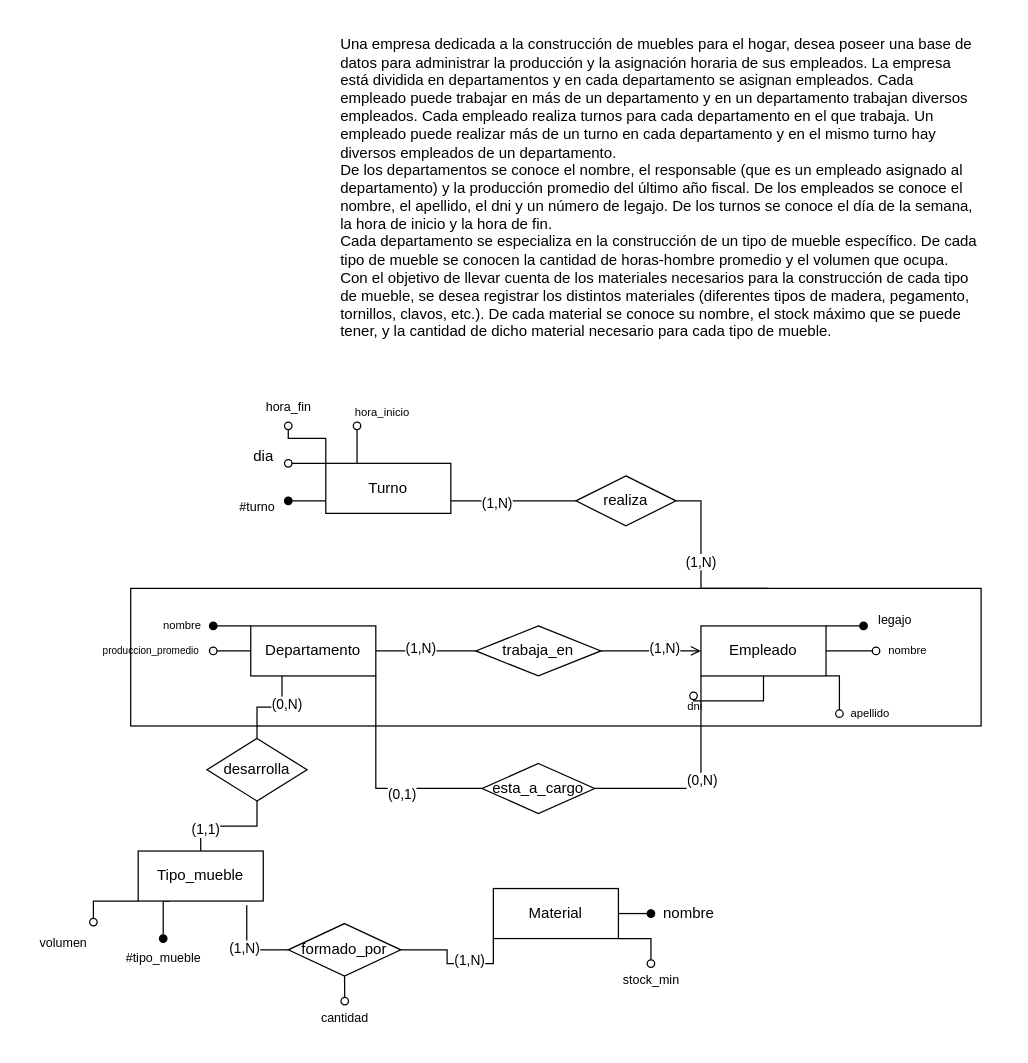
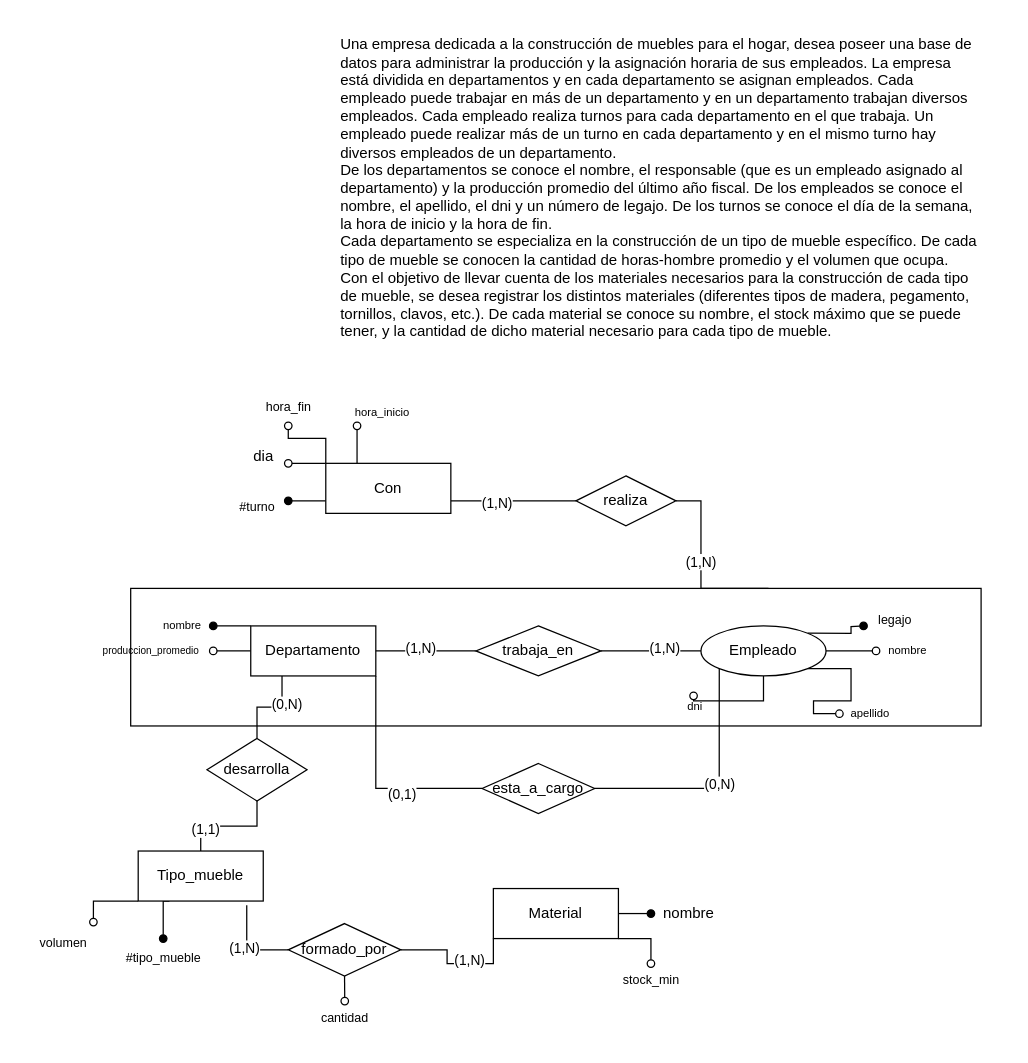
node "Turno": label "Turno" -> "Con"
edge "trabaja_en" -> "Empleado": arrowhead open -> none
node "Empleado": shape rectangle -> ellipse
